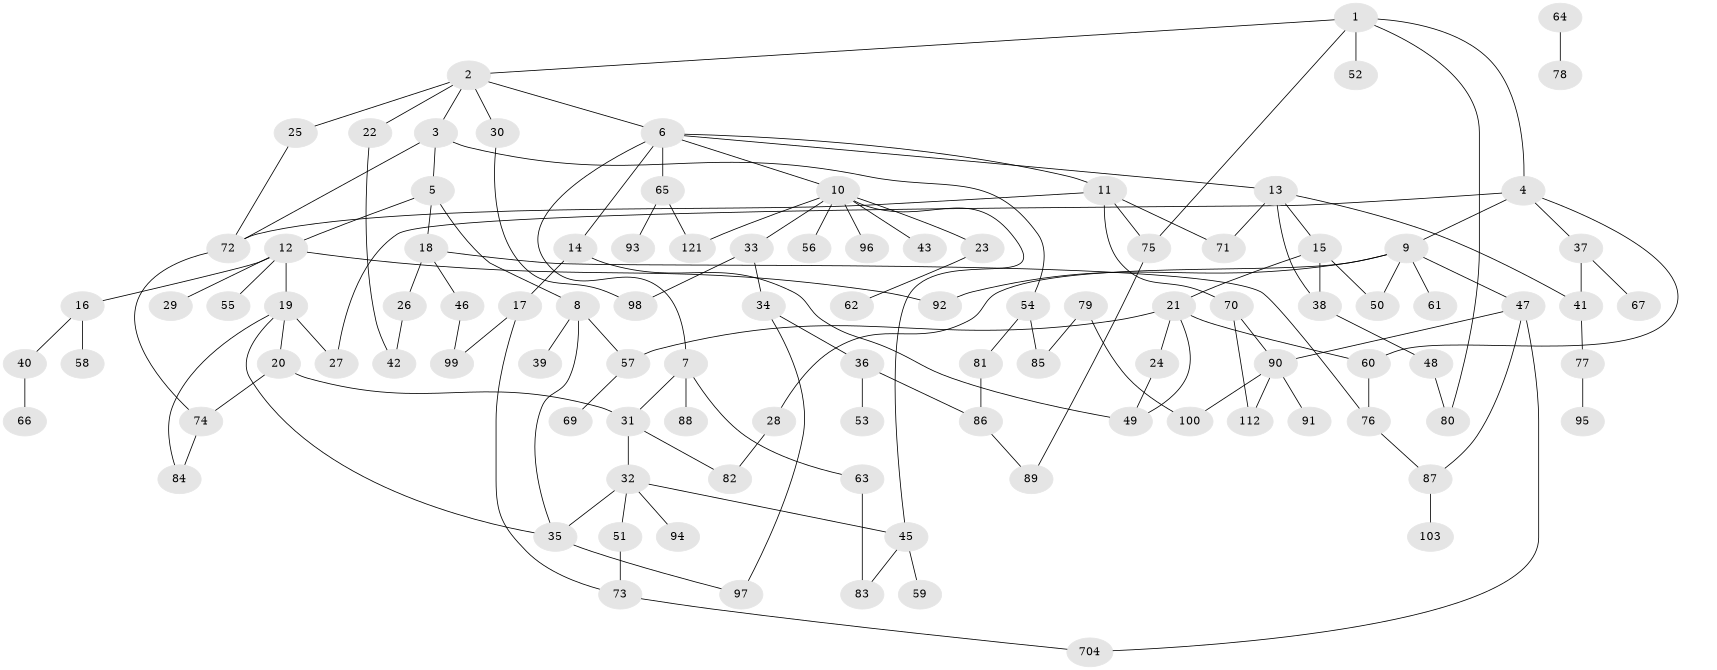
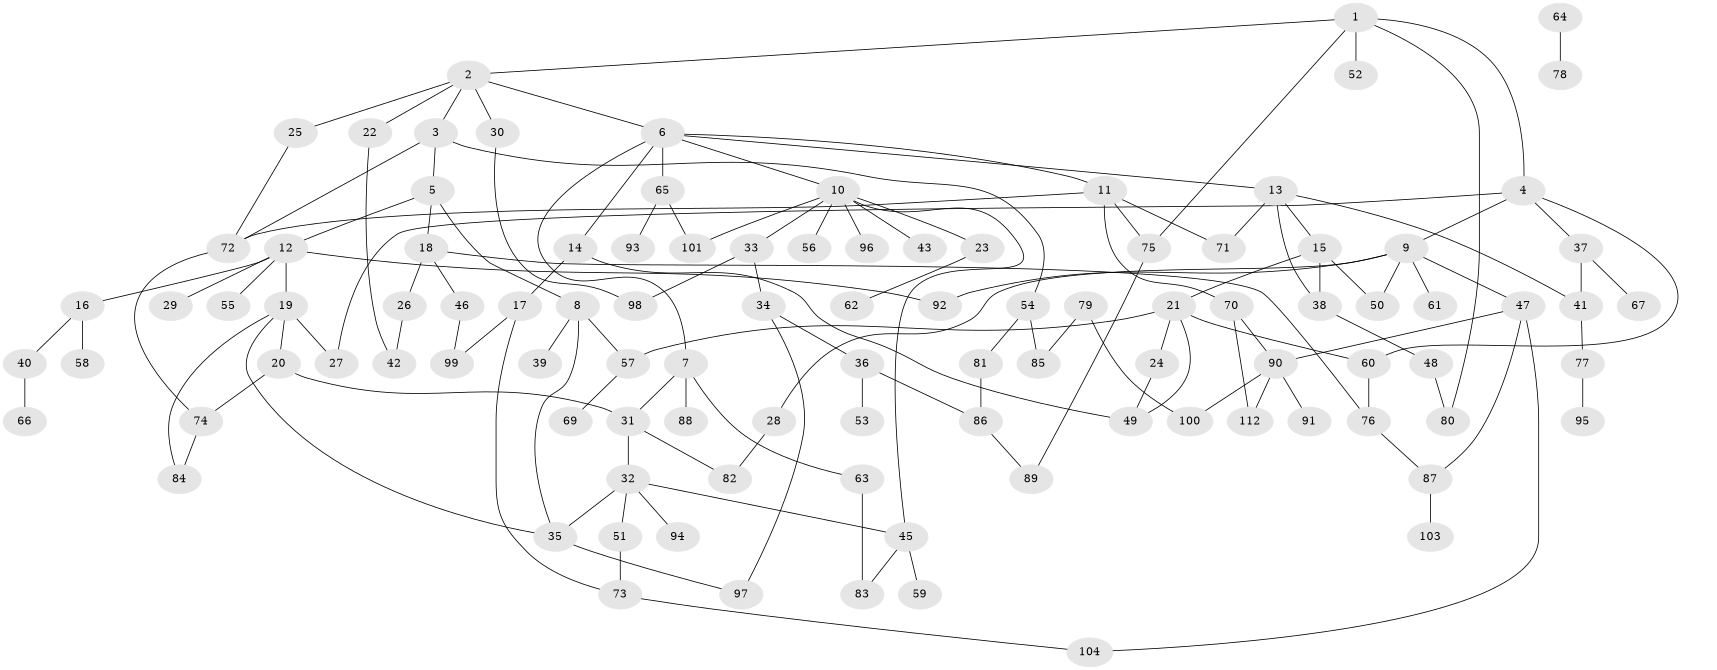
node "121": label "121" -> "101"
node "704": label "704" -> "104"
